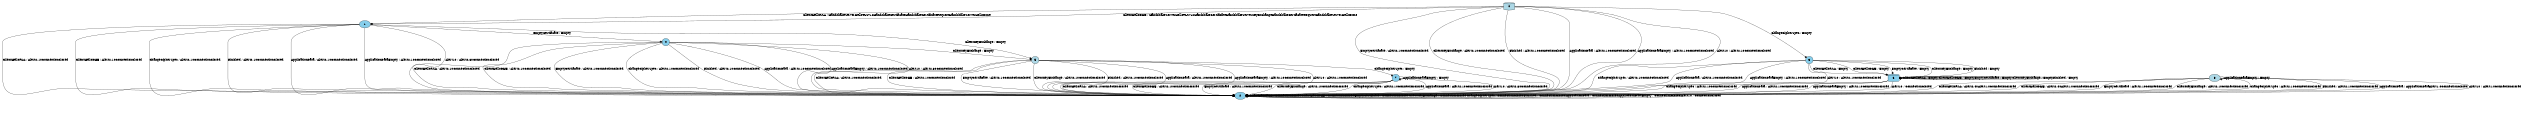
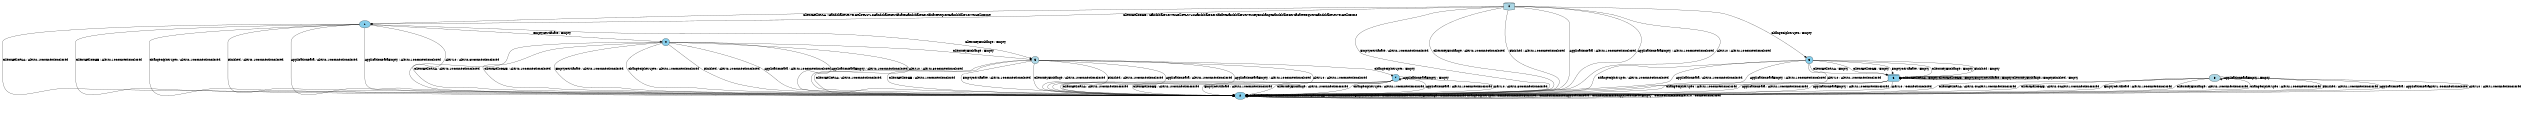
edge "0" -> "3": arrowhead dot -> diamond
